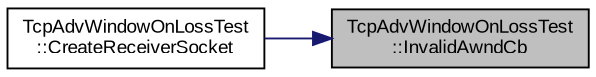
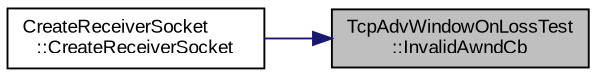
node "TcpAdvWindowOnLossTest ::CreateReceiverSocket": label "TcpAdvWindowOnLossTest ::CreateReceiverSocket" -> "CreateReceiverSocket ::CreateReceiverSocket"
